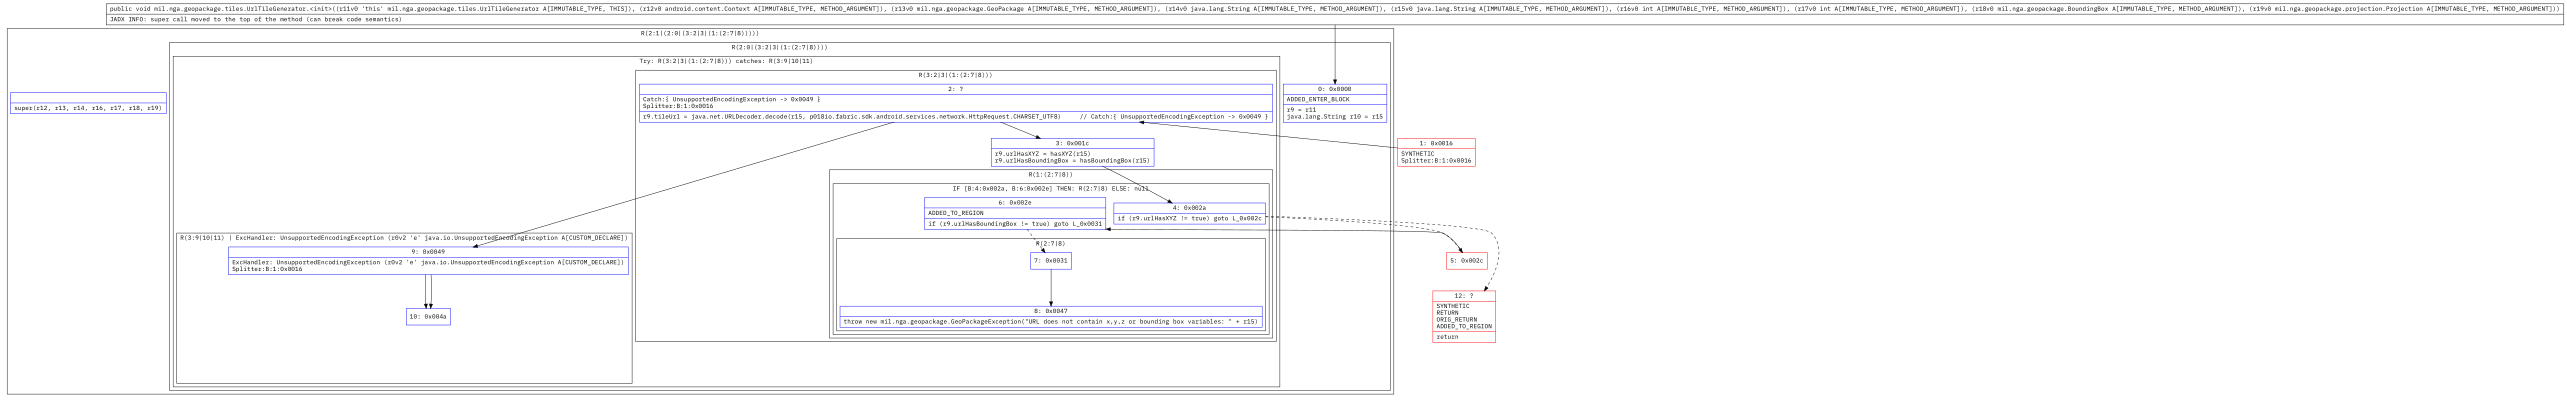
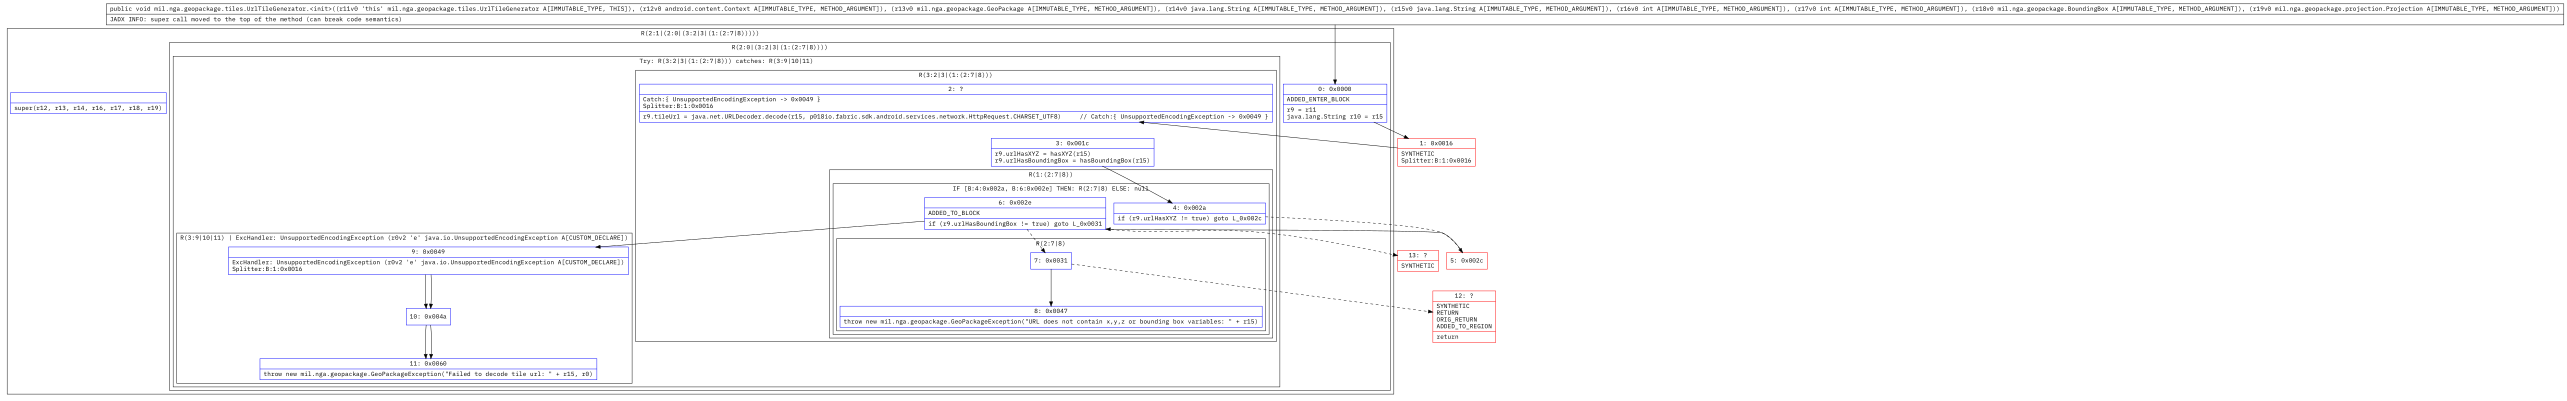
edge "0: 0x0000" -> "1: 0x0016": added
edge "2: ?" -> "3: 0x001c": removed
edge "2: ?" -> "9: 0x0049": now "6: 0x002e" -> "9: 0x0049"
node "6: 0x002e": text "ADDED_TO_REGION" -> "ADDED_TO_BLOCK"
edge "4: 0x002a" -> "12: ?": now "7: 0x0031" -> "12: ?"
node "13: ?": added
node "11: 0x0060": added
